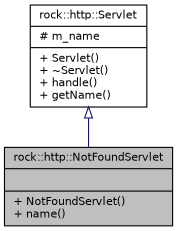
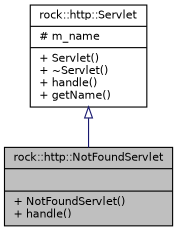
node "rock::http::NotFoundServlet": text "+ name()" -> "+ handle()"
